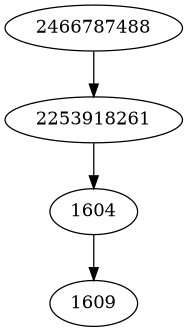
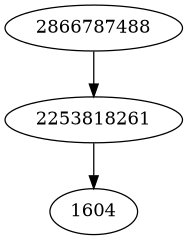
node "2466787488": label "2466787488" -> "2866787488"
node "2253918261": label "2253918261" -> "2253818261"
node "1609": removed
